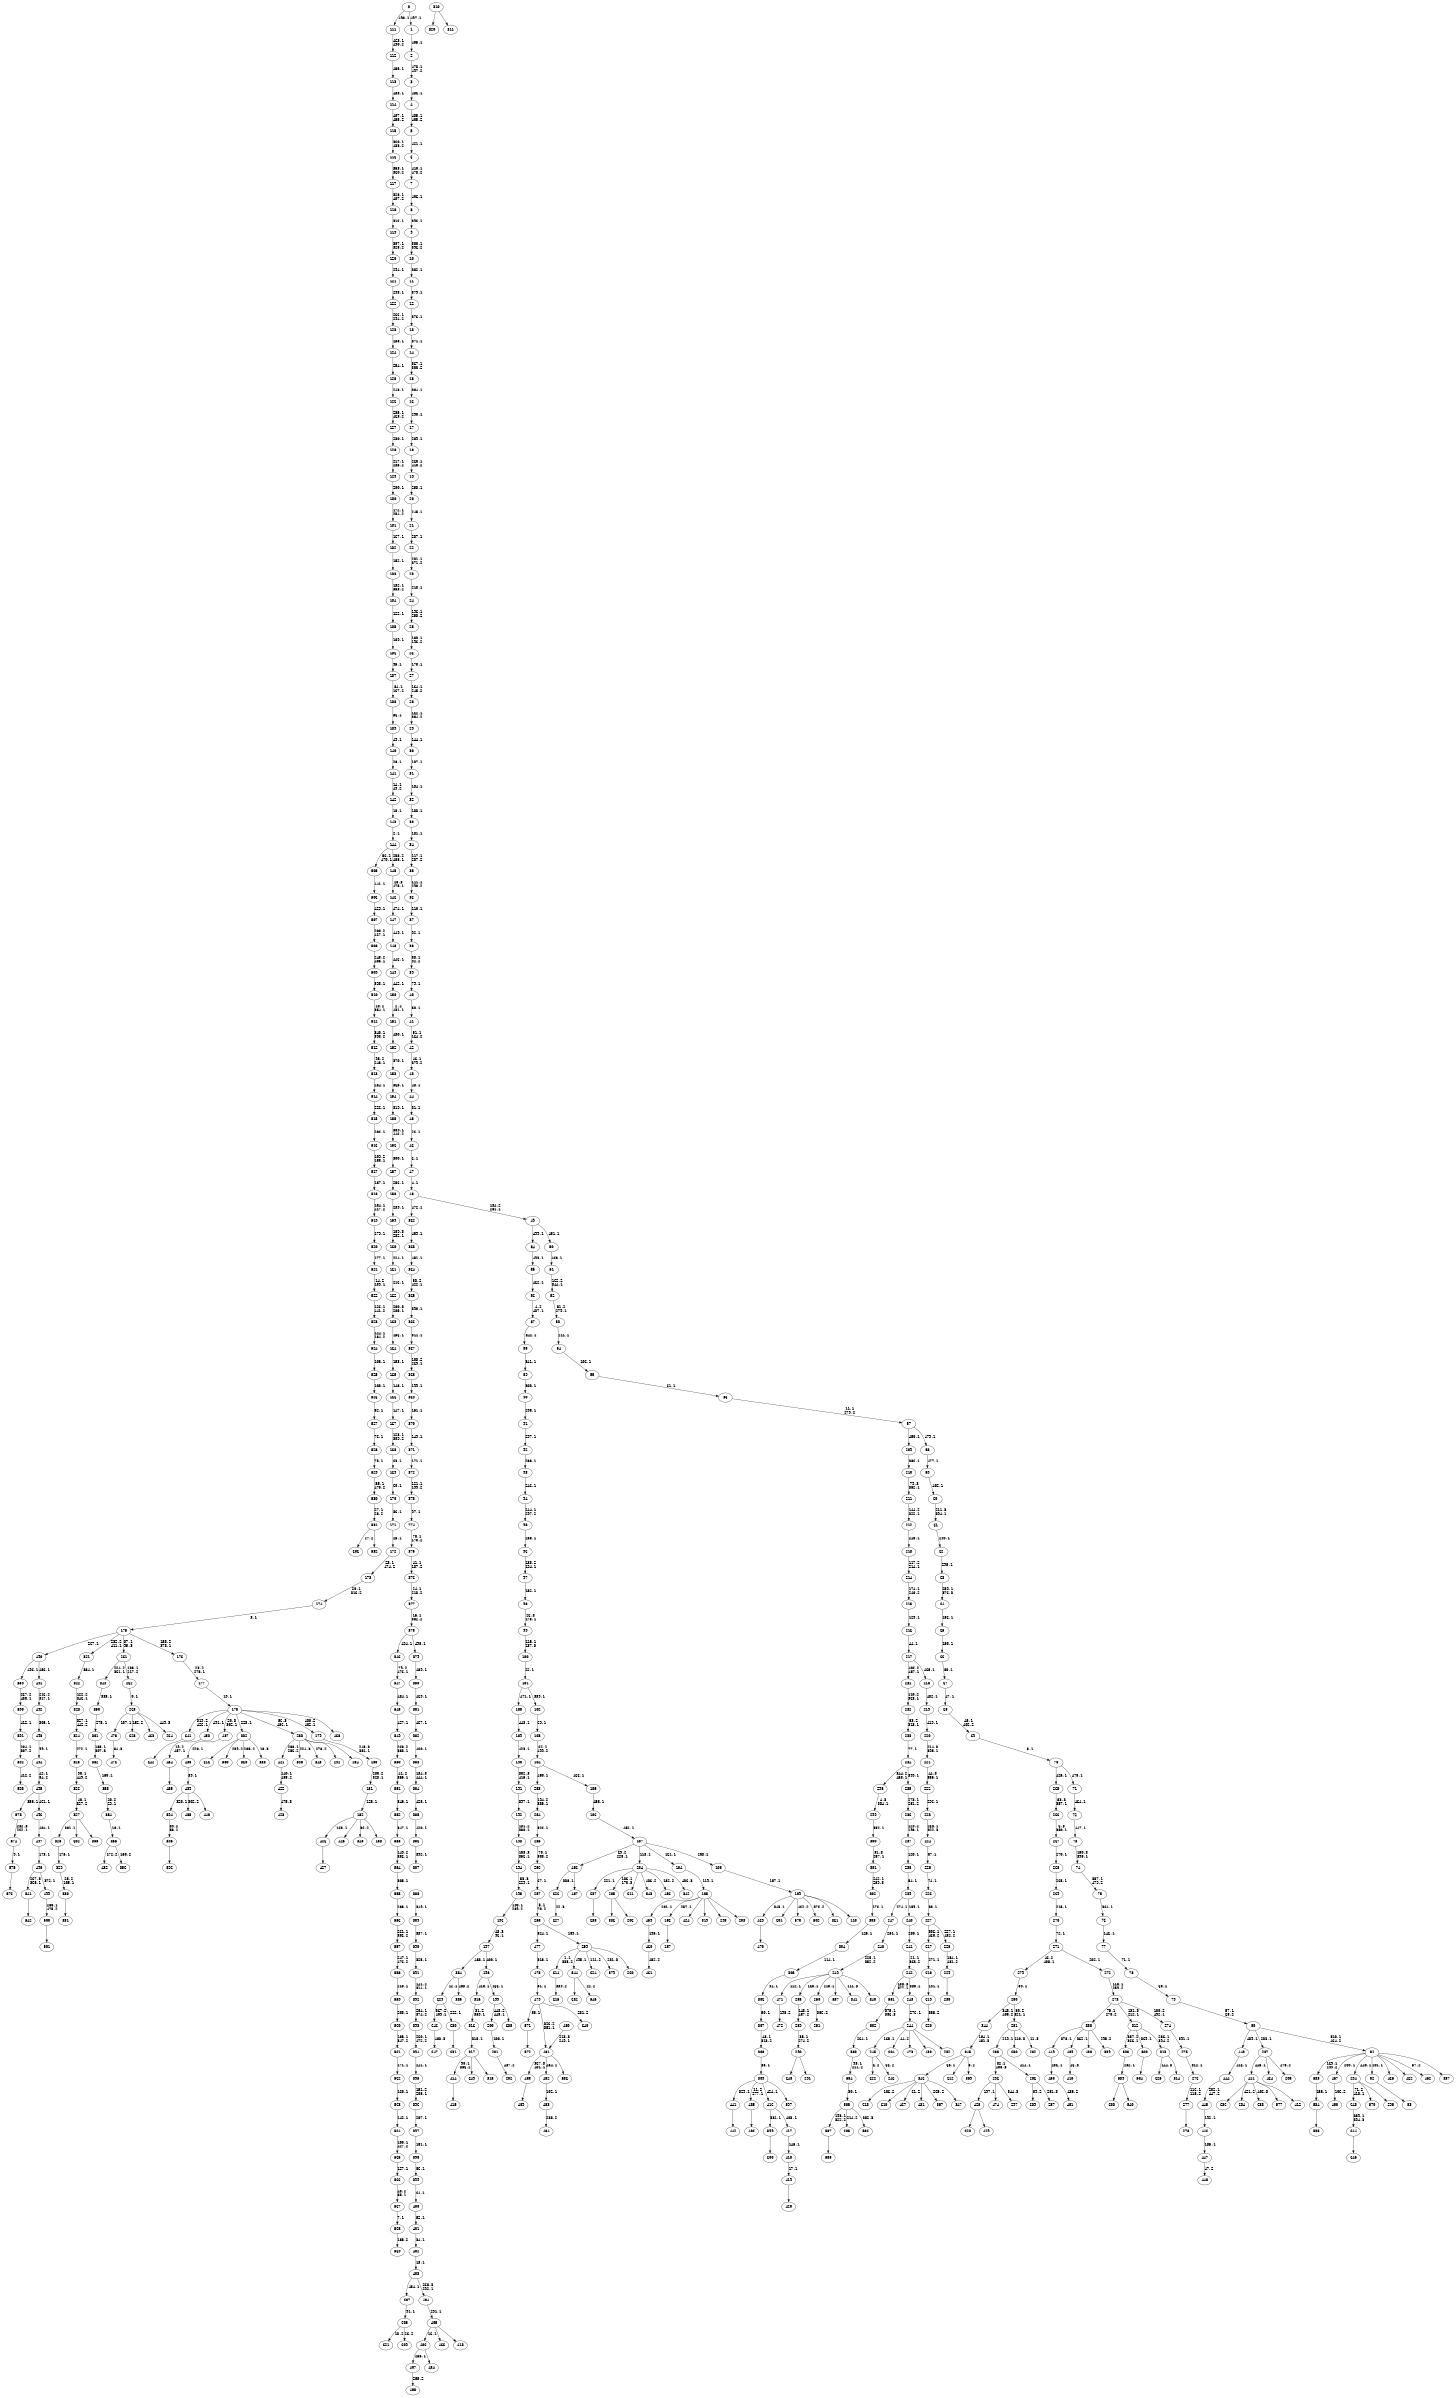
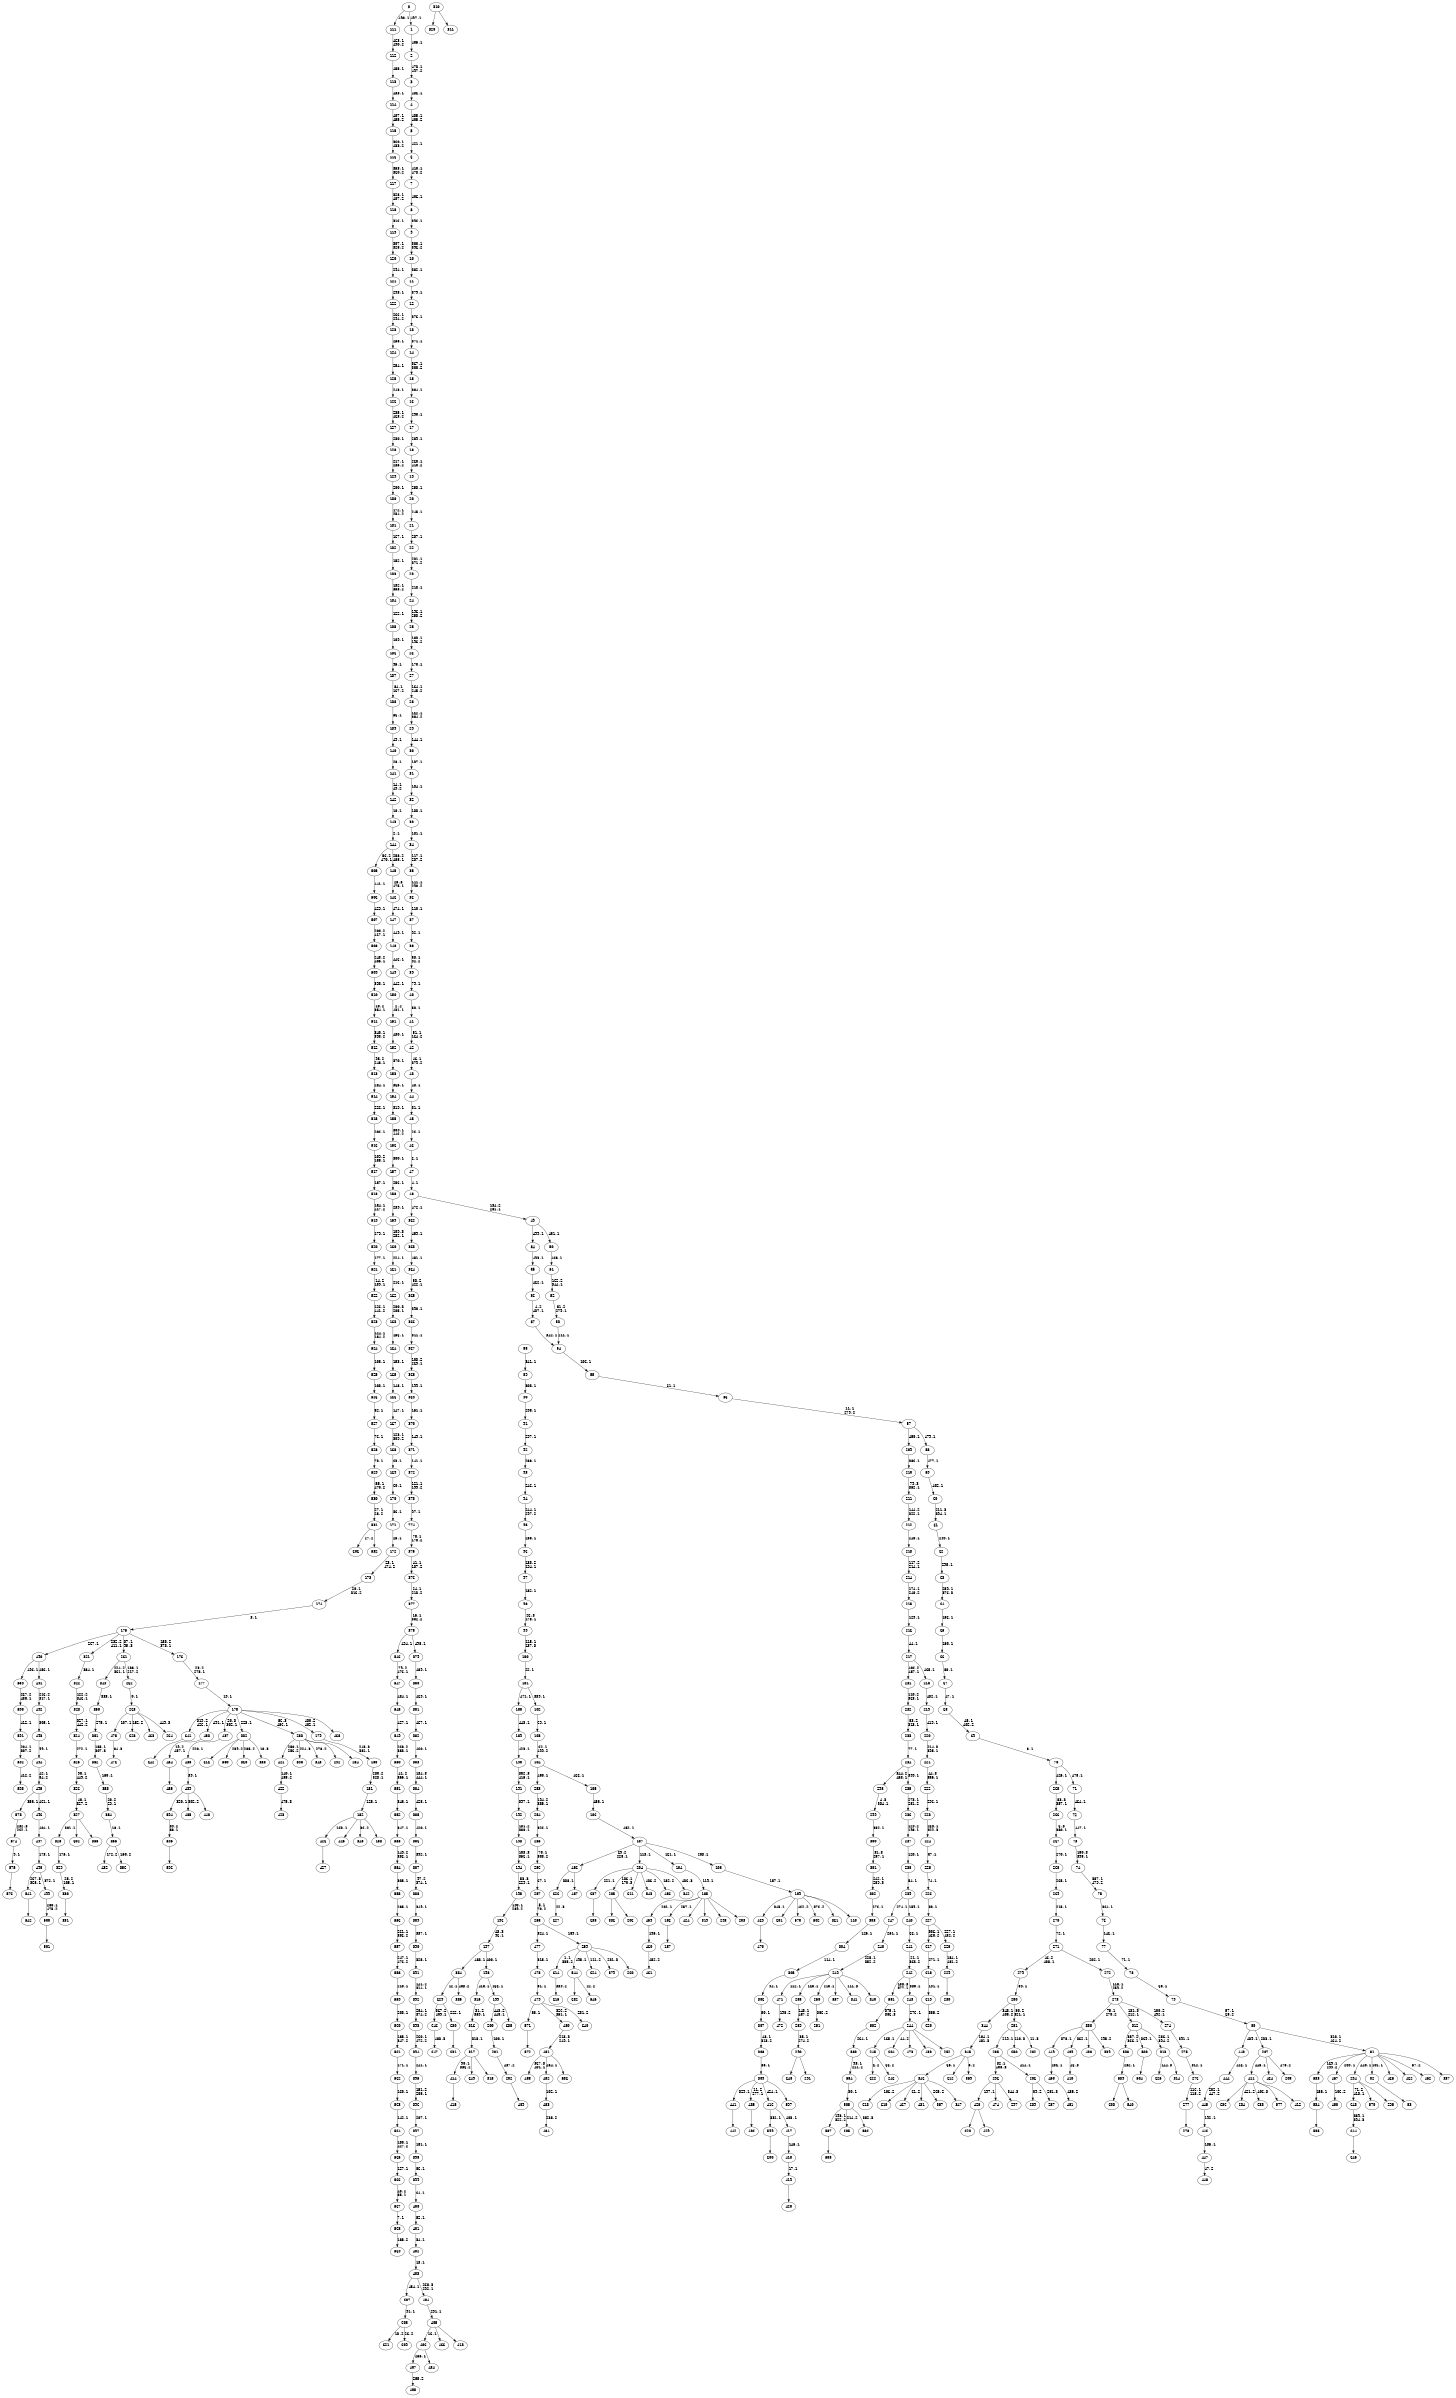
edge "87" -> "88": now "87" -> "54"
edge "371" -> "372": label "171,1" -> "141,1"
edge "387" -> "388": added, label "97,2 374,1"
edge "240" -> "241": label "230,1" -> "66,1"
edge "479" -> "481": now "479" -> "480"
edge "488" -> "489": now "202" -> "489"
